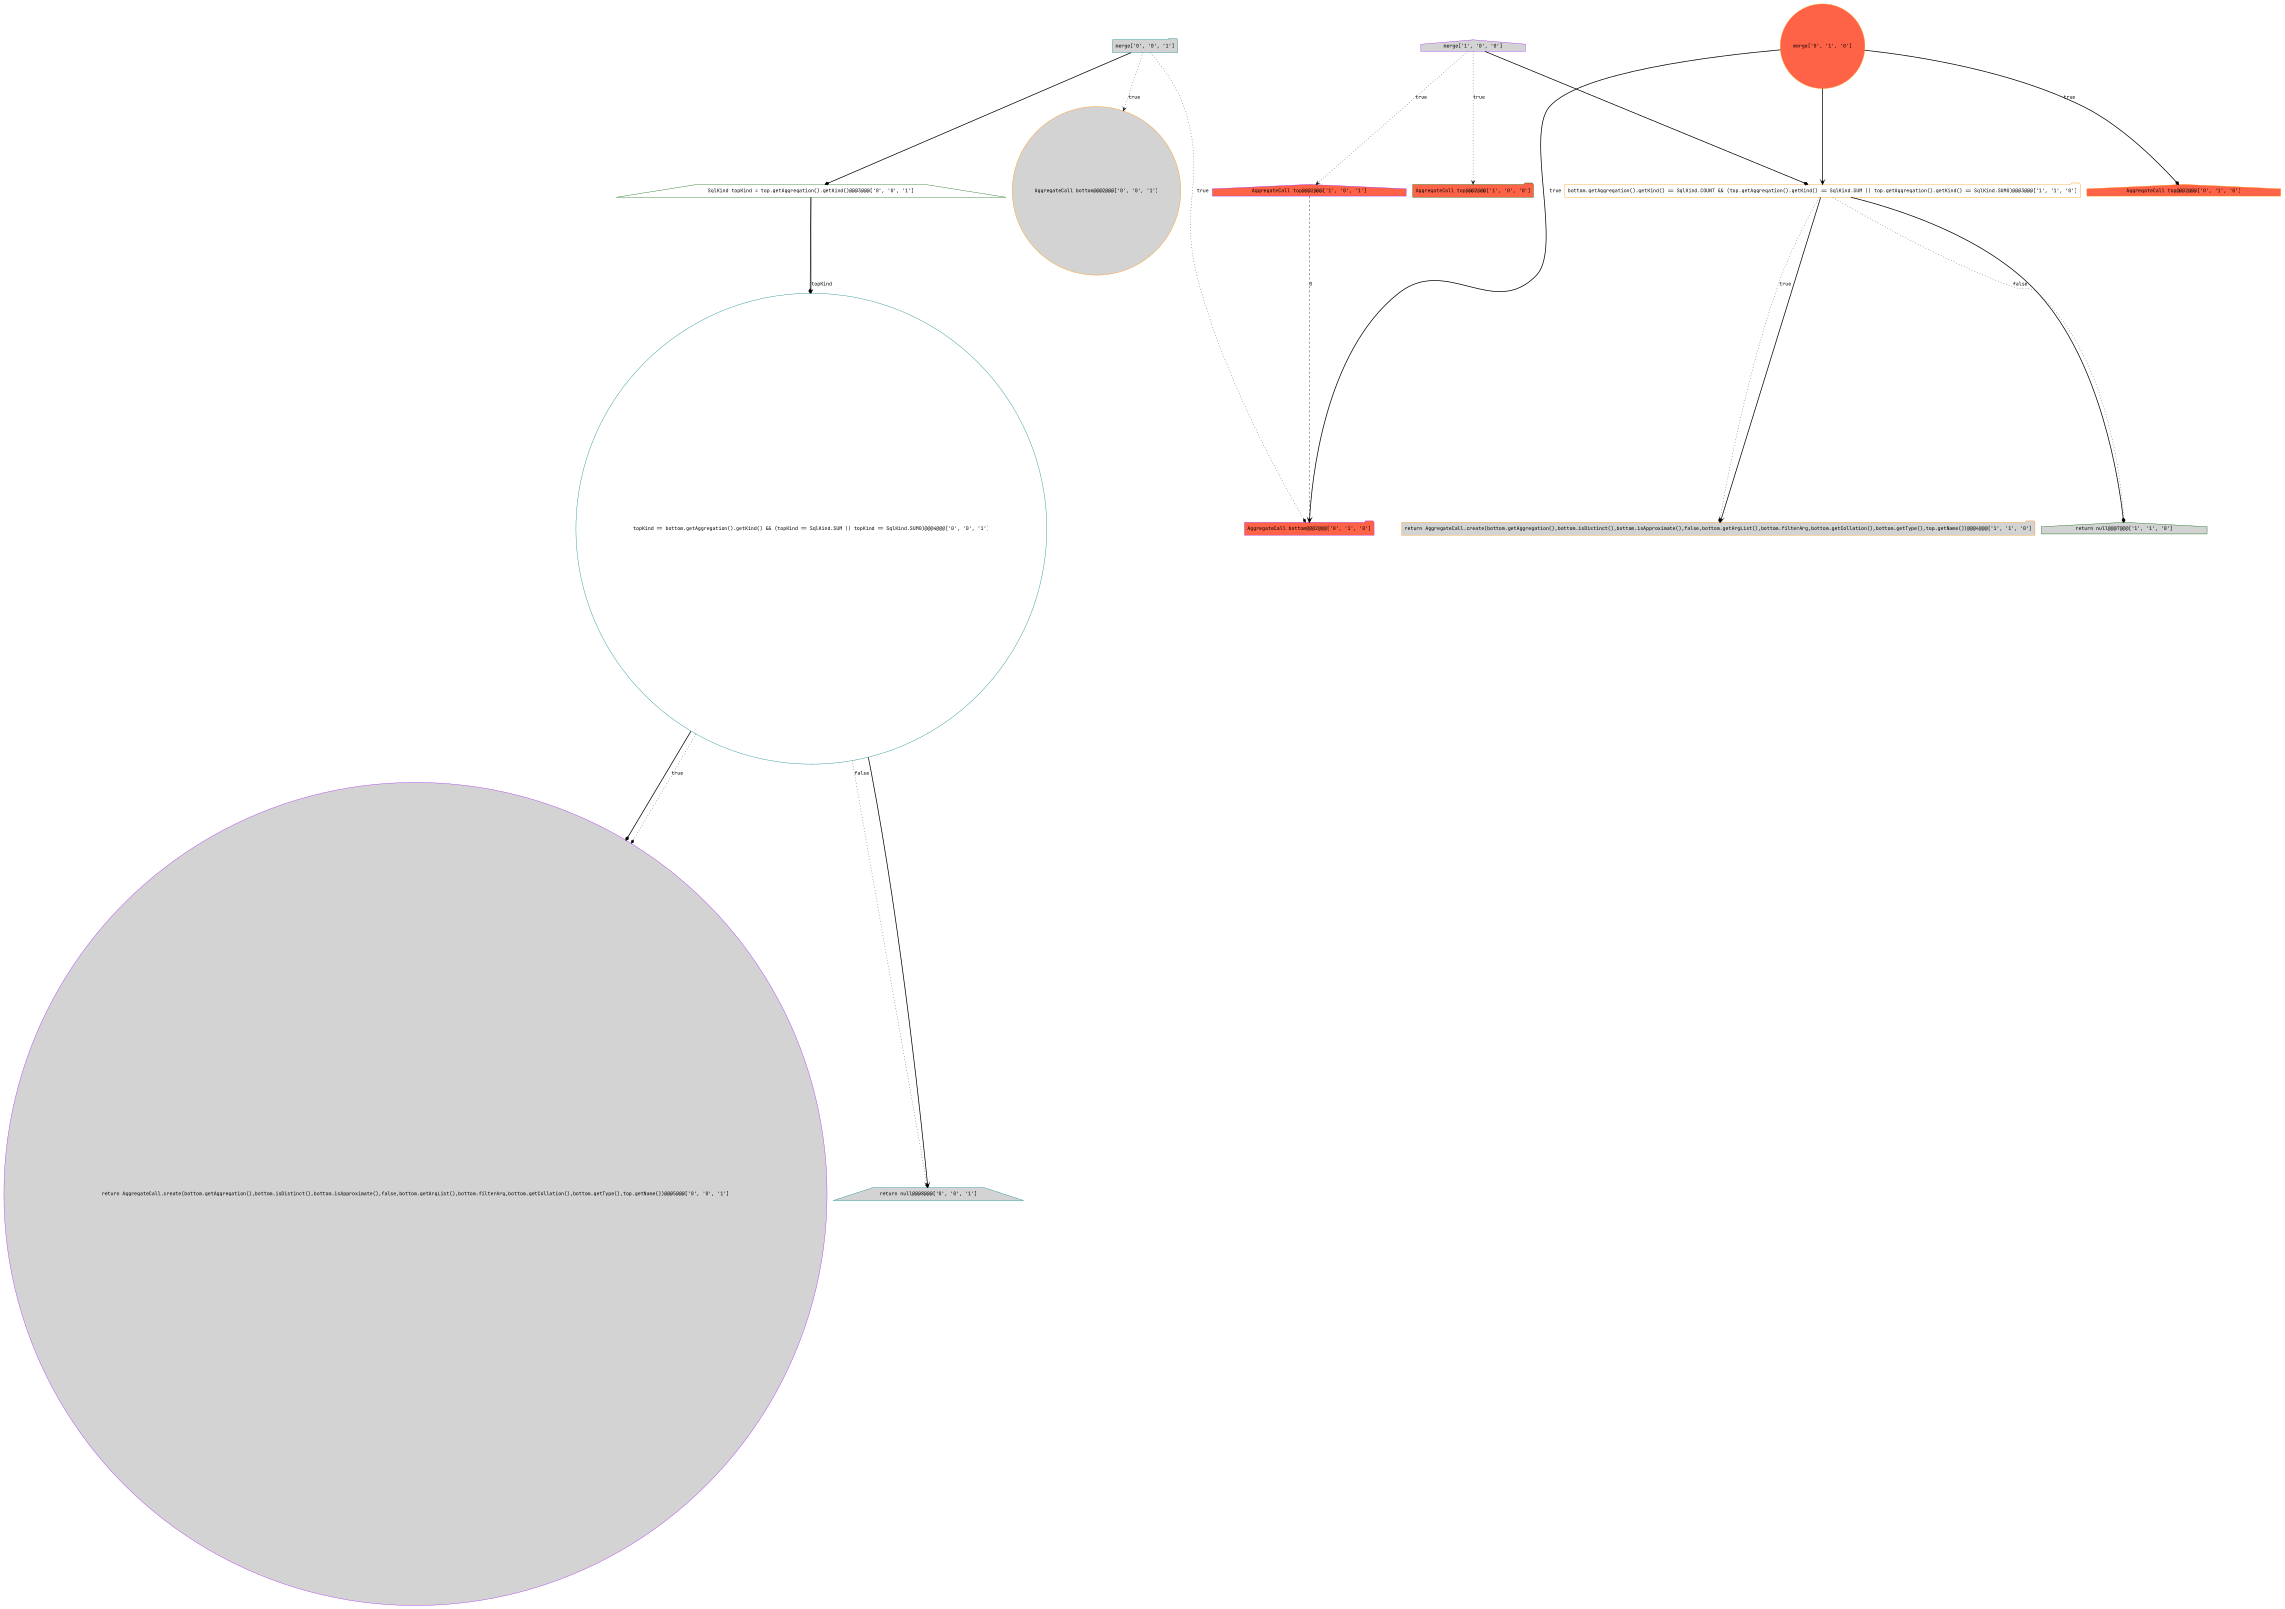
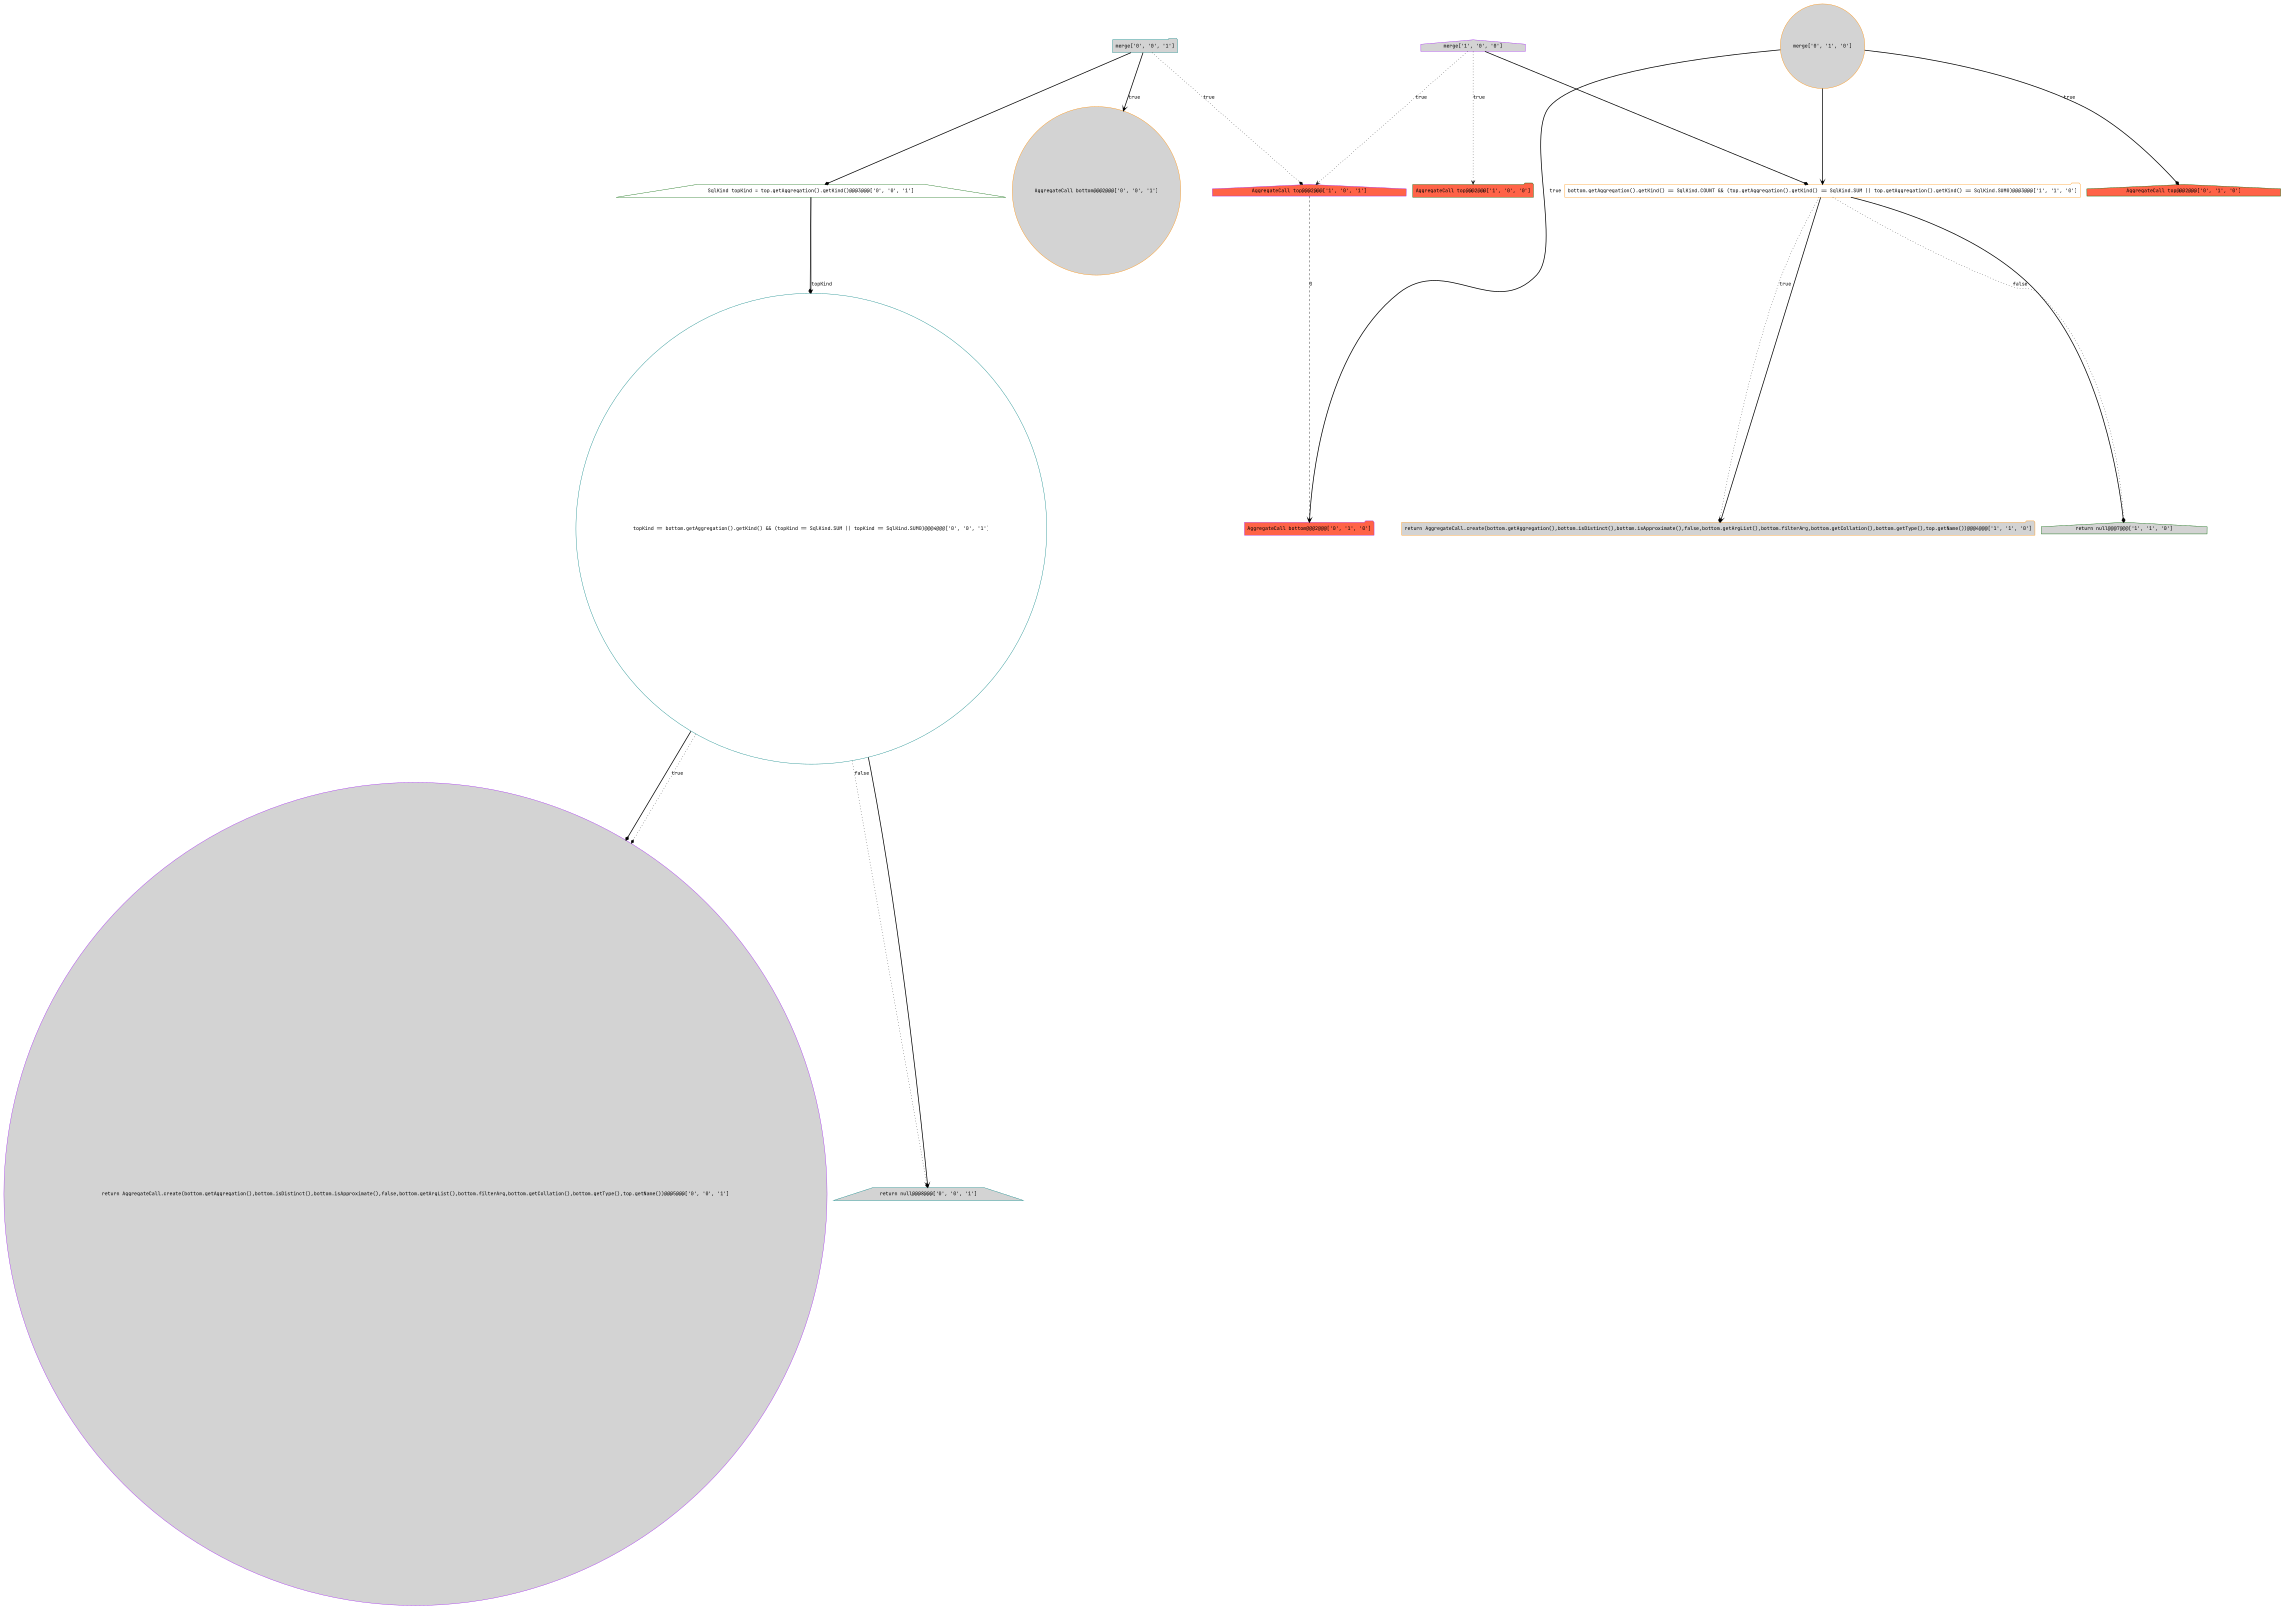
node "merge['0', '1', '0']": fillcolor tomato -> lightgray
edge "merge['0', '0', '1']" -> "AggregateCall bottom@@@2@@@['0', '0', '1']": style dotted -> bold
node "AggregateCall top@@@2@@@['0', '1', '0']": color darkorange -> darkgreen
edge "merge['0', '0', '1']" -> "AggregateCall bottom@@@2@@@['0', '1', '0']": now "merge['0', '0', '1']" -> "AggregateCall top@@@2@@@['1', '0', '1']"
